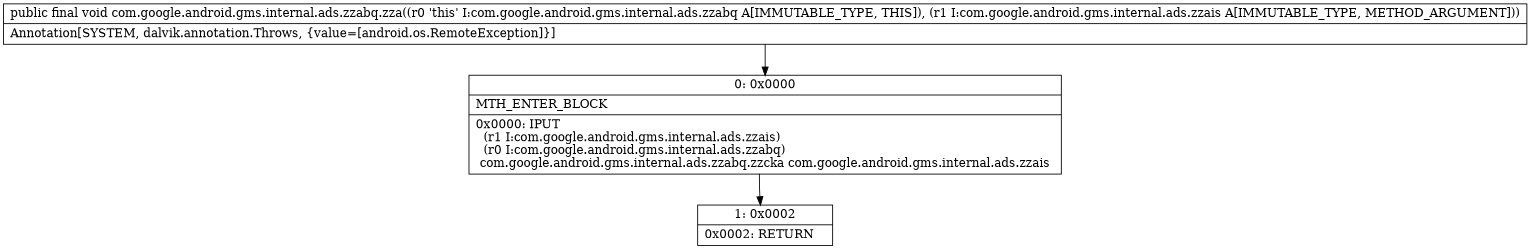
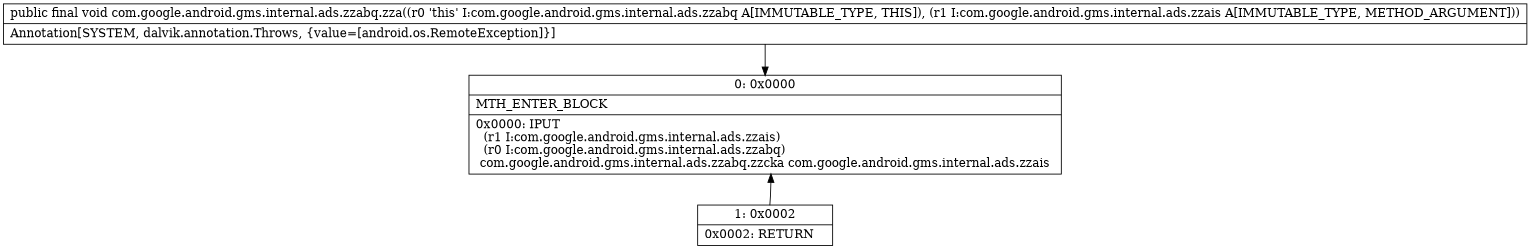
edge "0: 0x0000" -> "1: 0x0002": reversed
